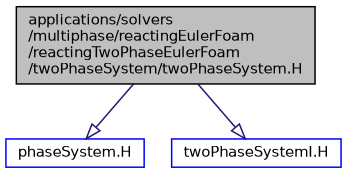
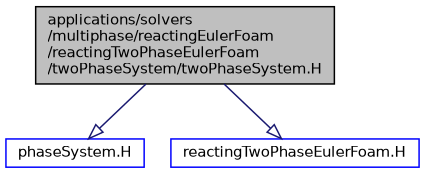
node "twoPhaseSystemI.H": label "twoPhaseSystemI.H" -> "reactingTwoPhaseEulerFoam.H"
